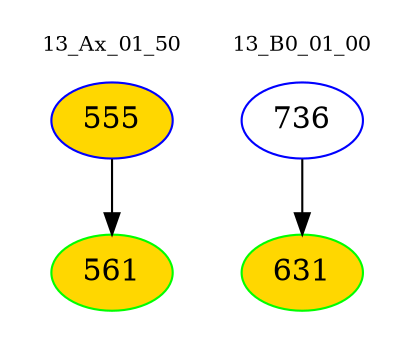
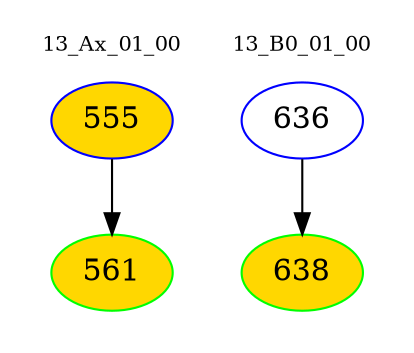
cluster "13_Ax_01_50": label "13_Ax_01_50" -> "13_Ax_01_00"
node "736": label "736" -> "636"
node "631": label "631" -> "638"
